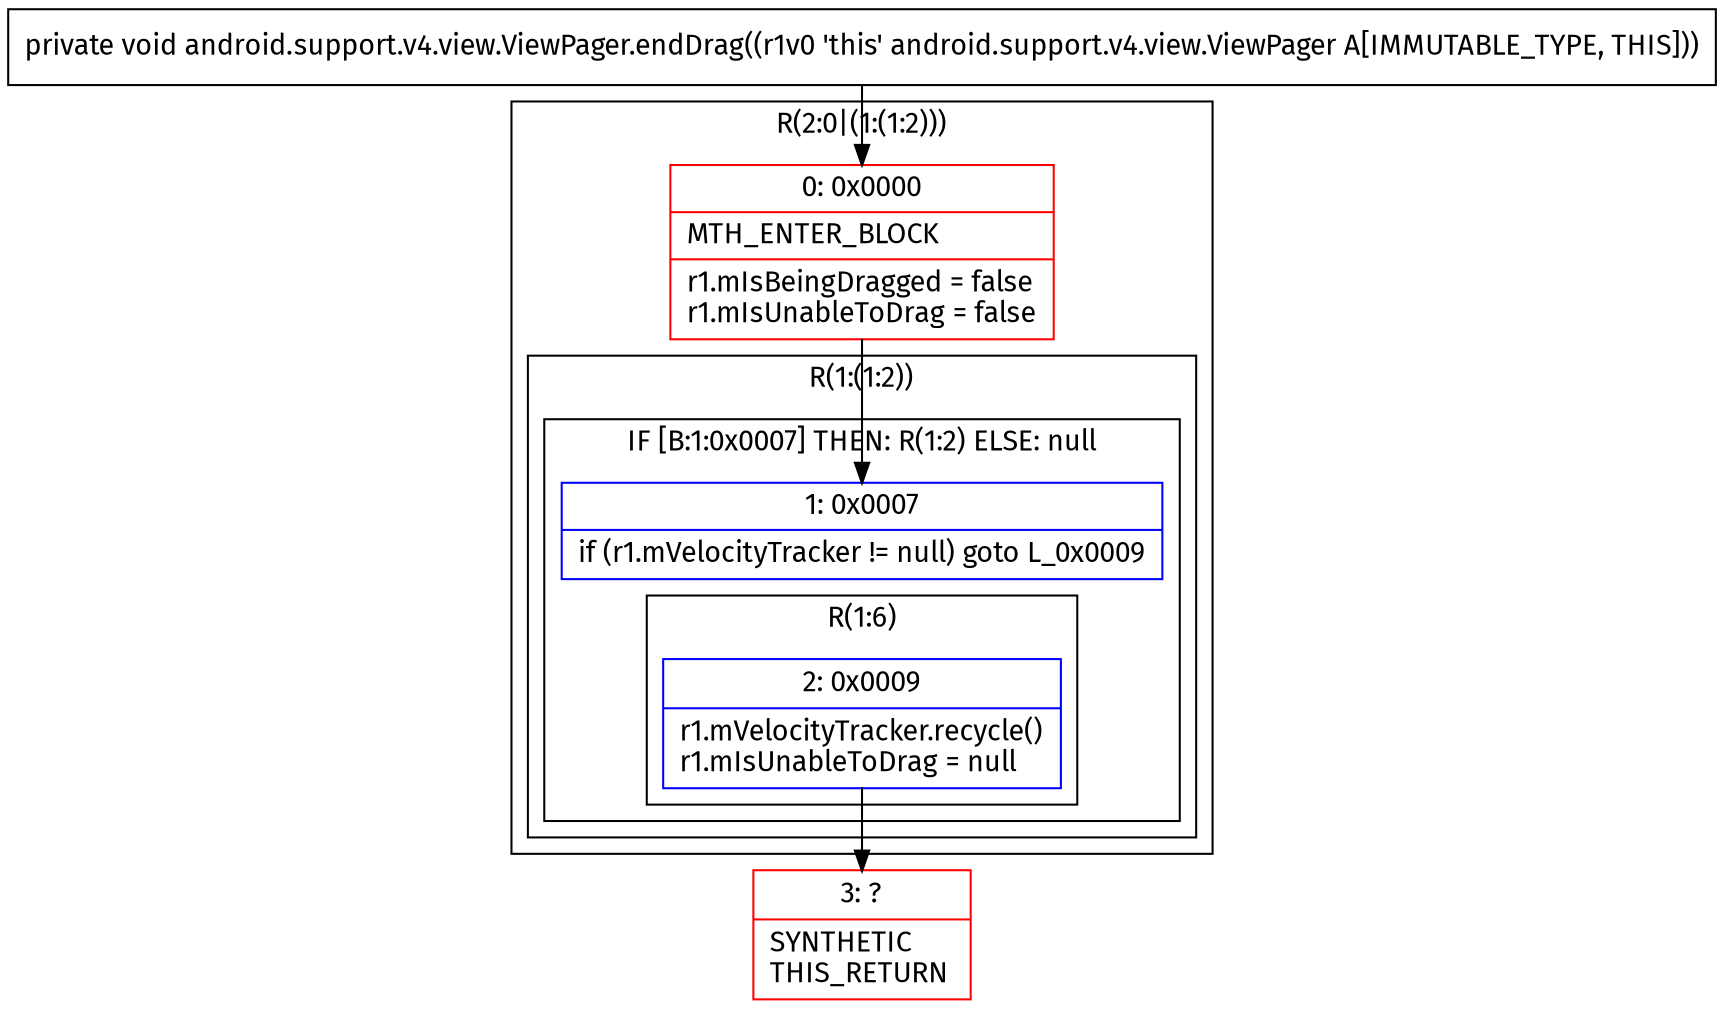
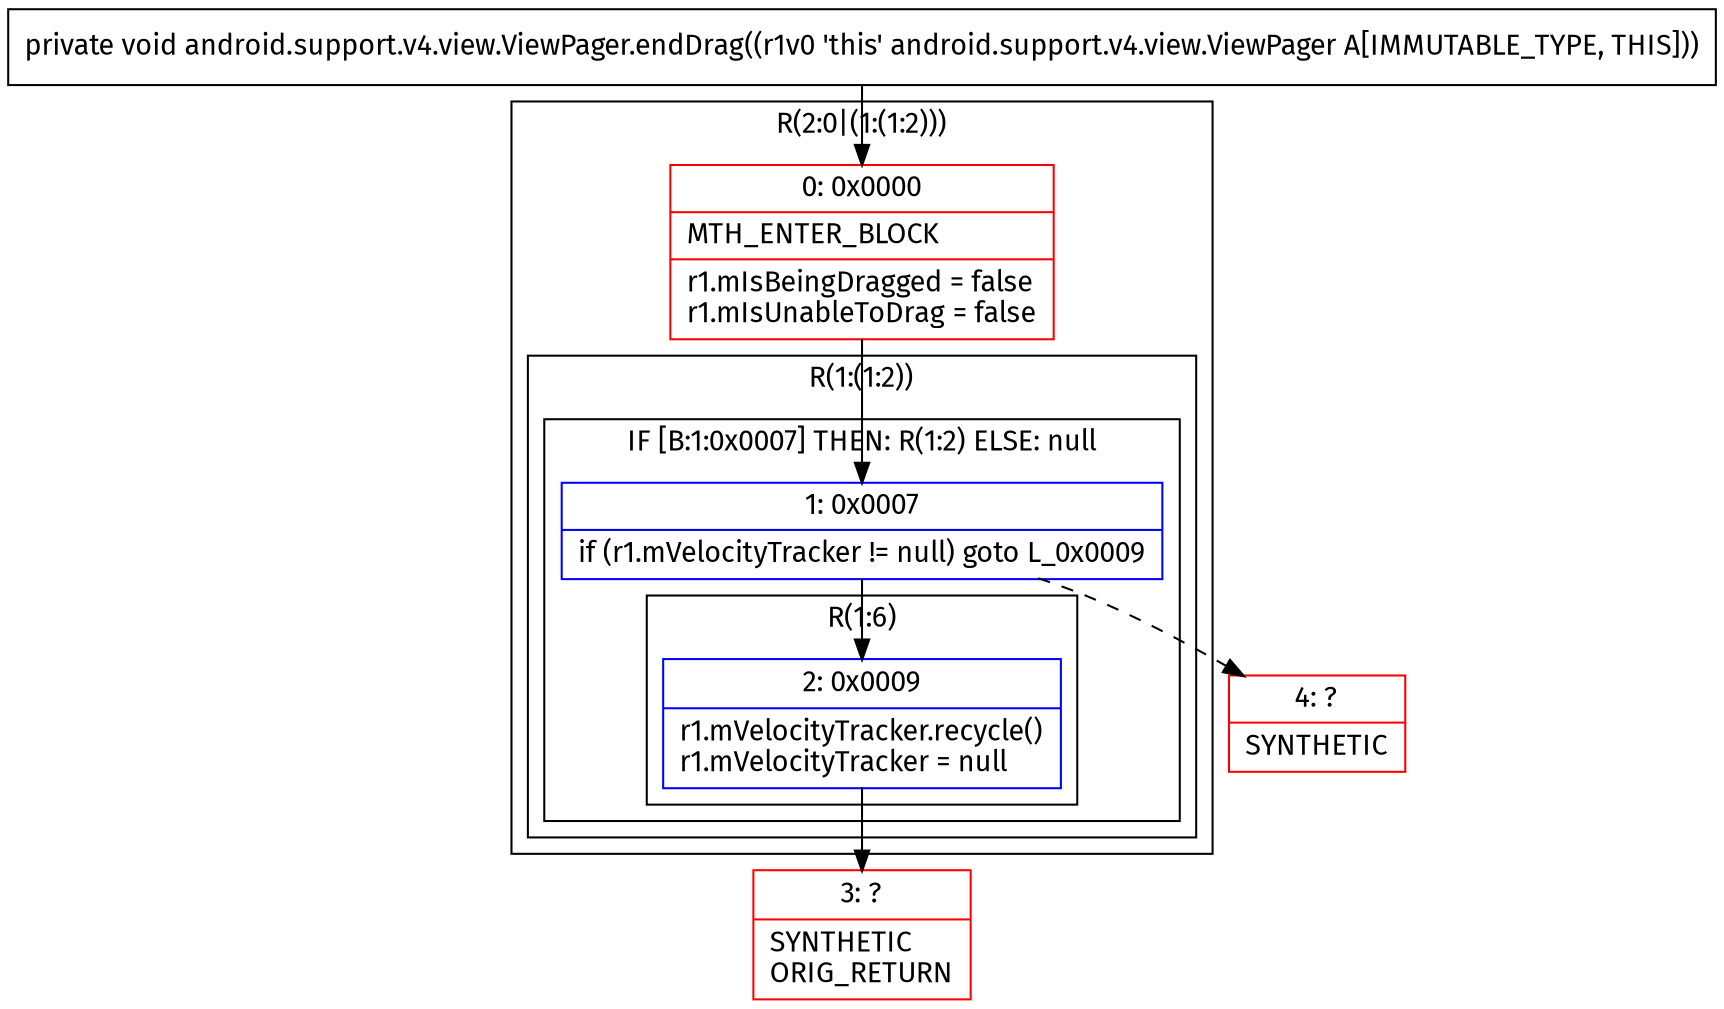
edge "1: 0x0007" -> "2: 0x0009": added
node "4: ?": added
node "2: 0x0009": text "r1.mIsUnableToDrag = null" -> "r1.mVelocityTracker = null"
node "3: ?": text "THIS_RETURN" -> "ORIG_RETURN"
